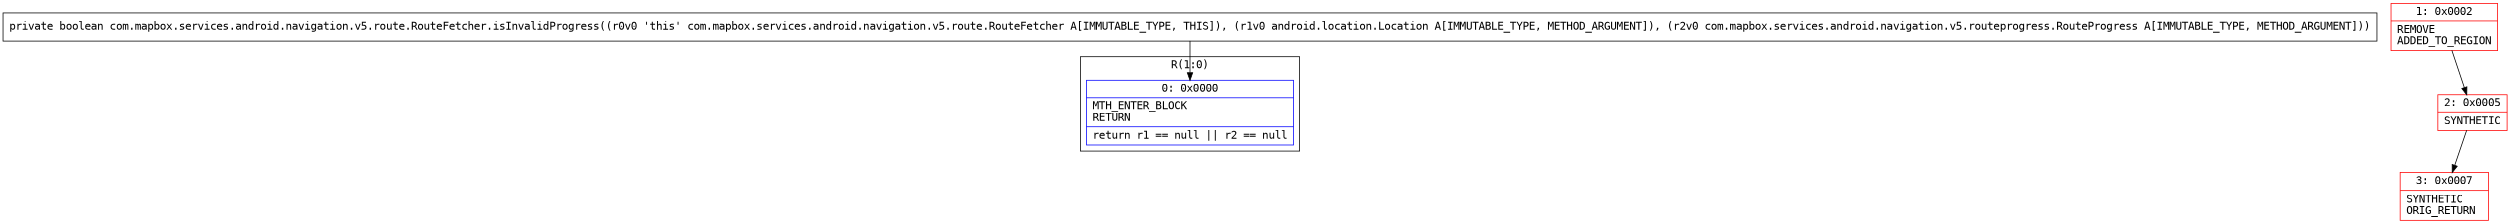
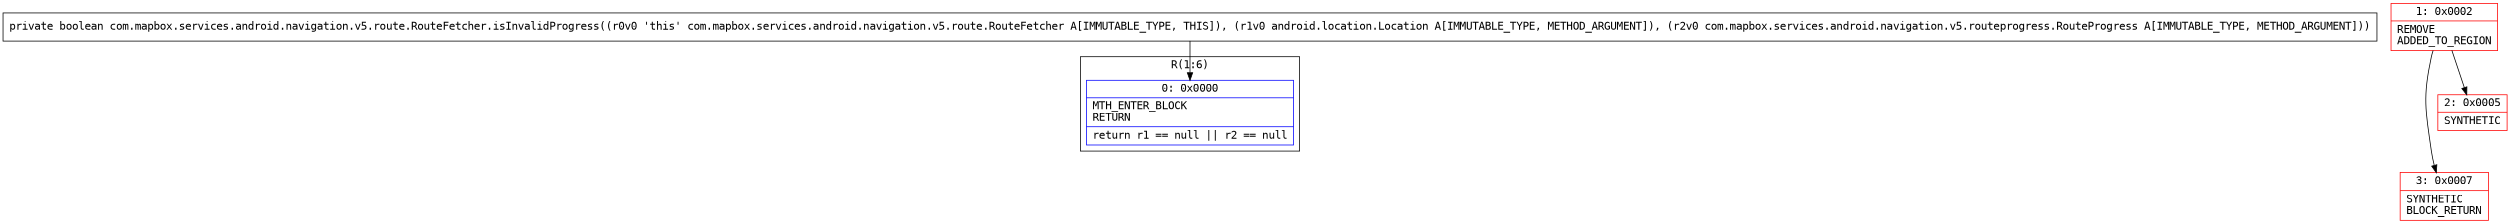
cluster "R(1:0)": label "R(1:0)" -> "R(1:6)"
edge "2: 0x0005" -> "3: 0x0007": now "1: 0x0002" -> "3: 0x0007"
node "3: 0x0007": text "ORIG_RETURN" -> "BLOCK_RETURN"
